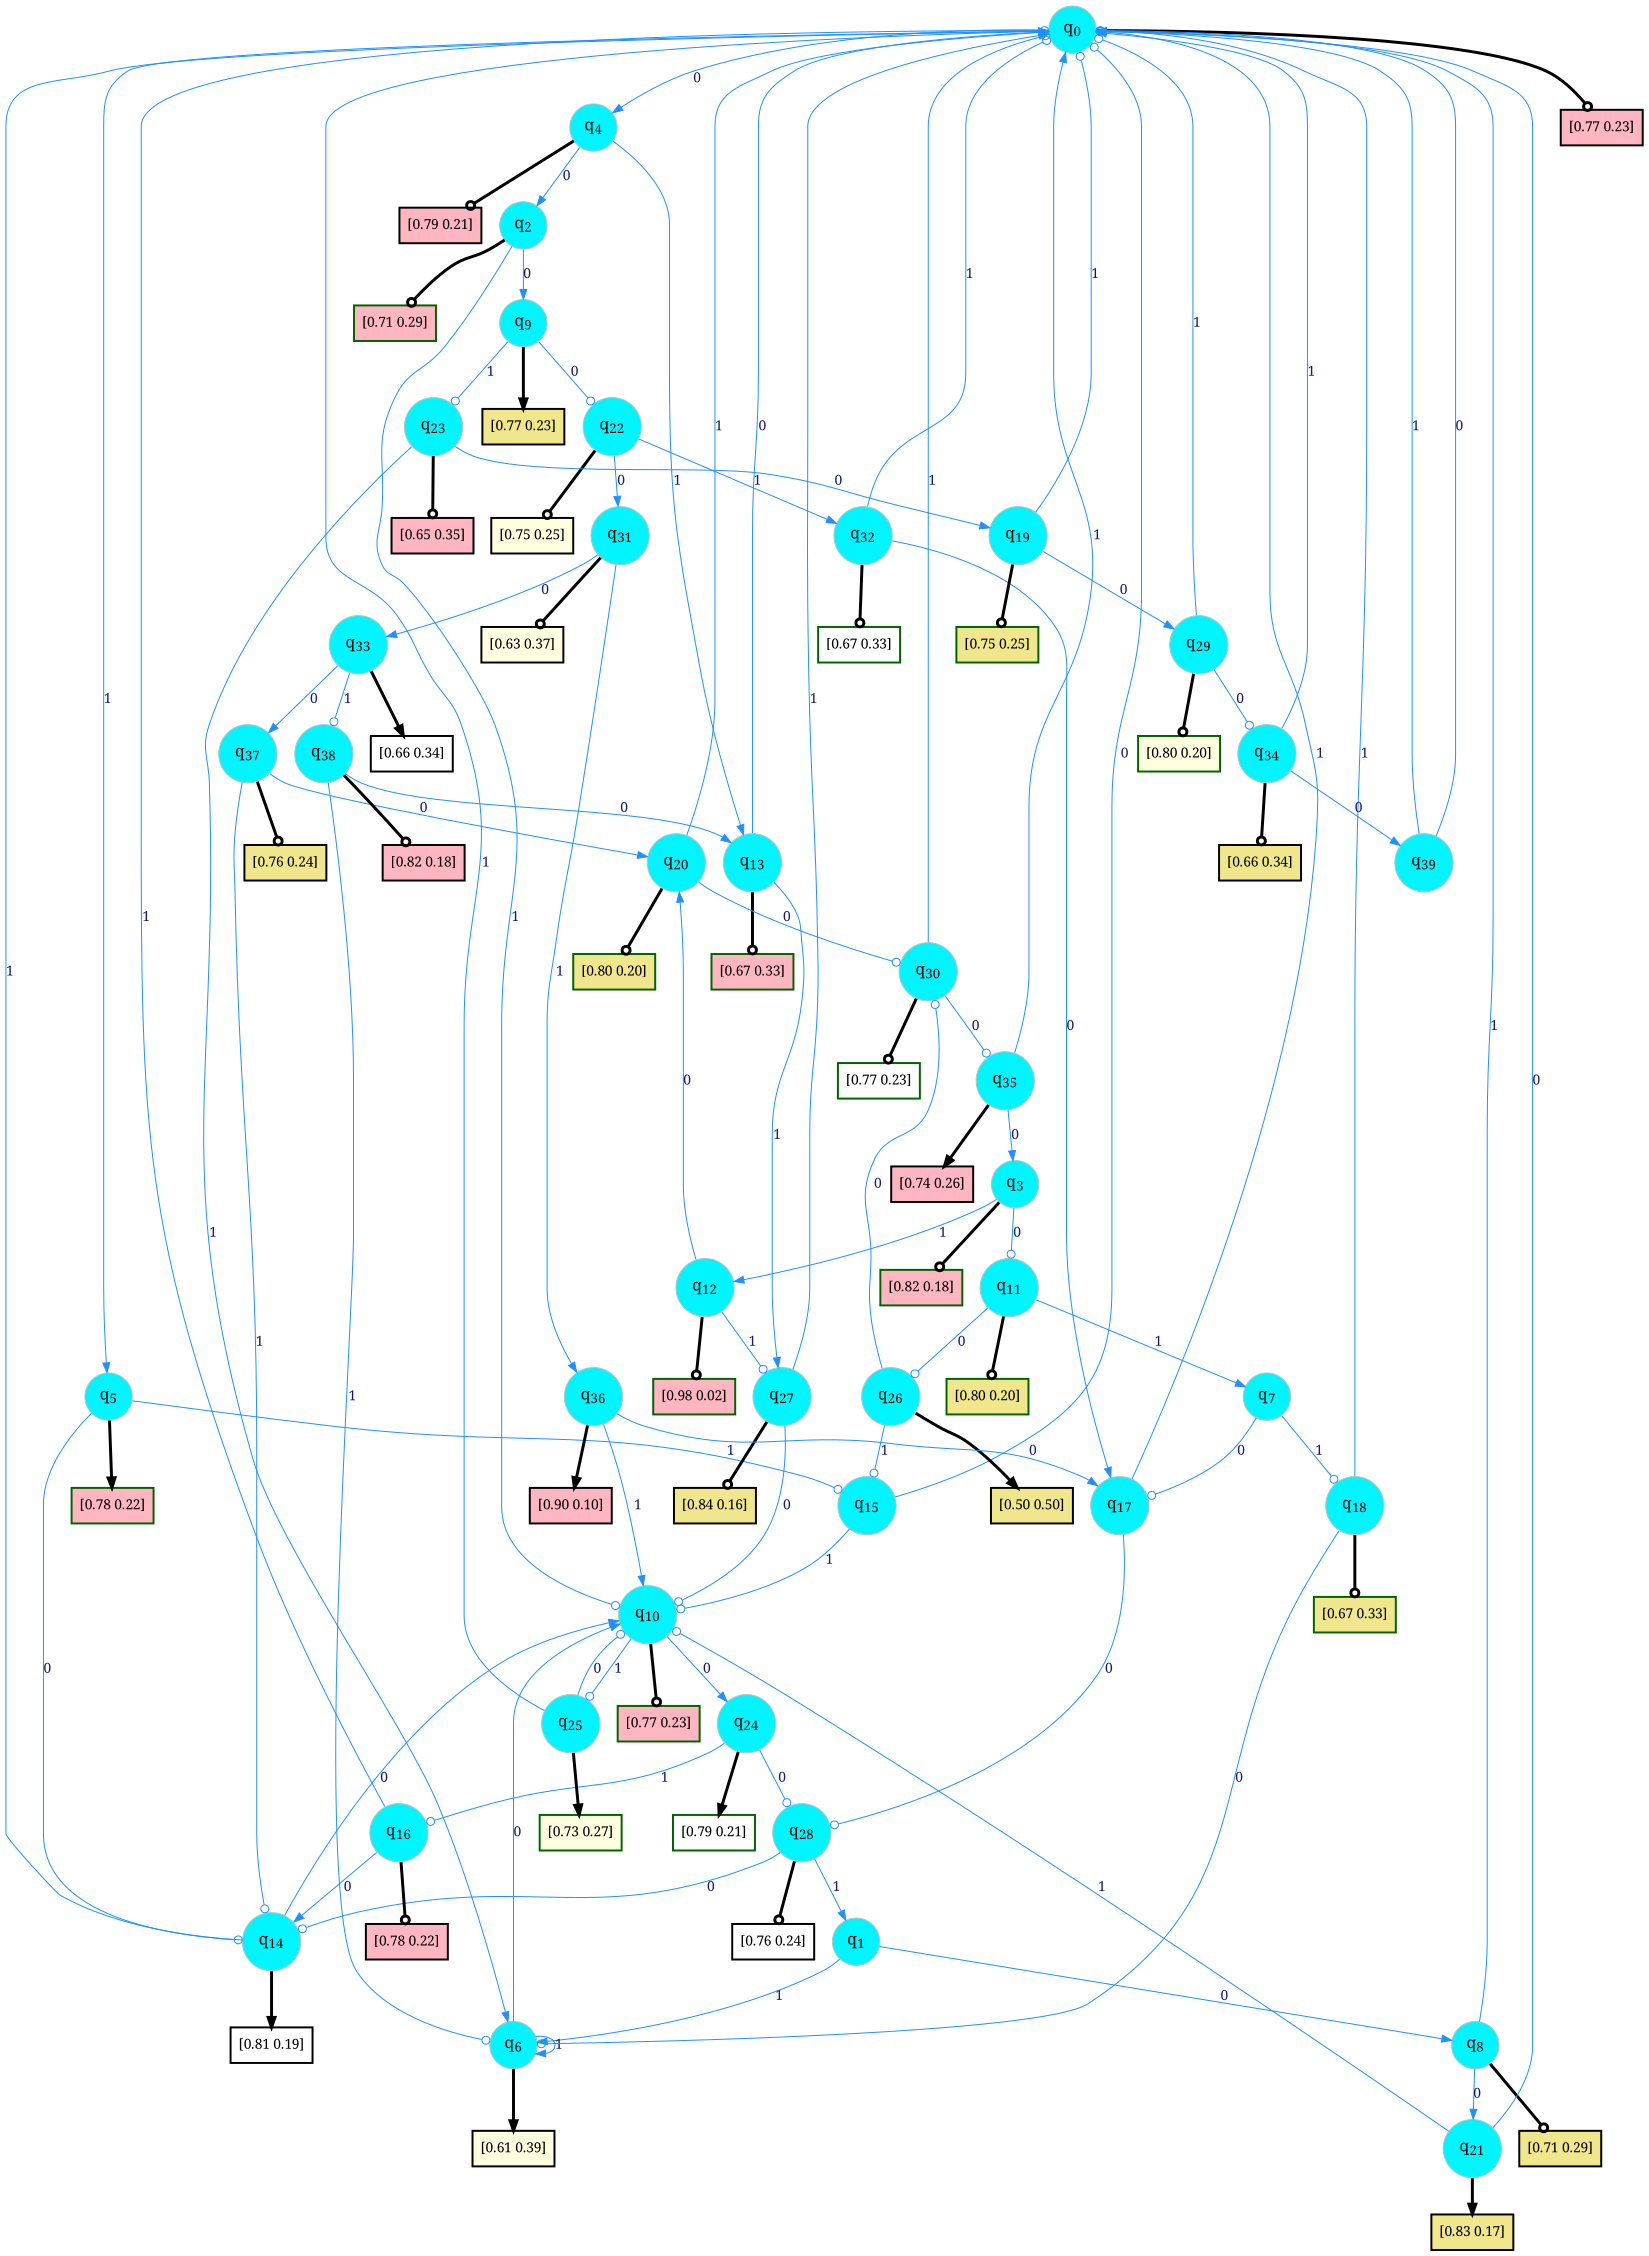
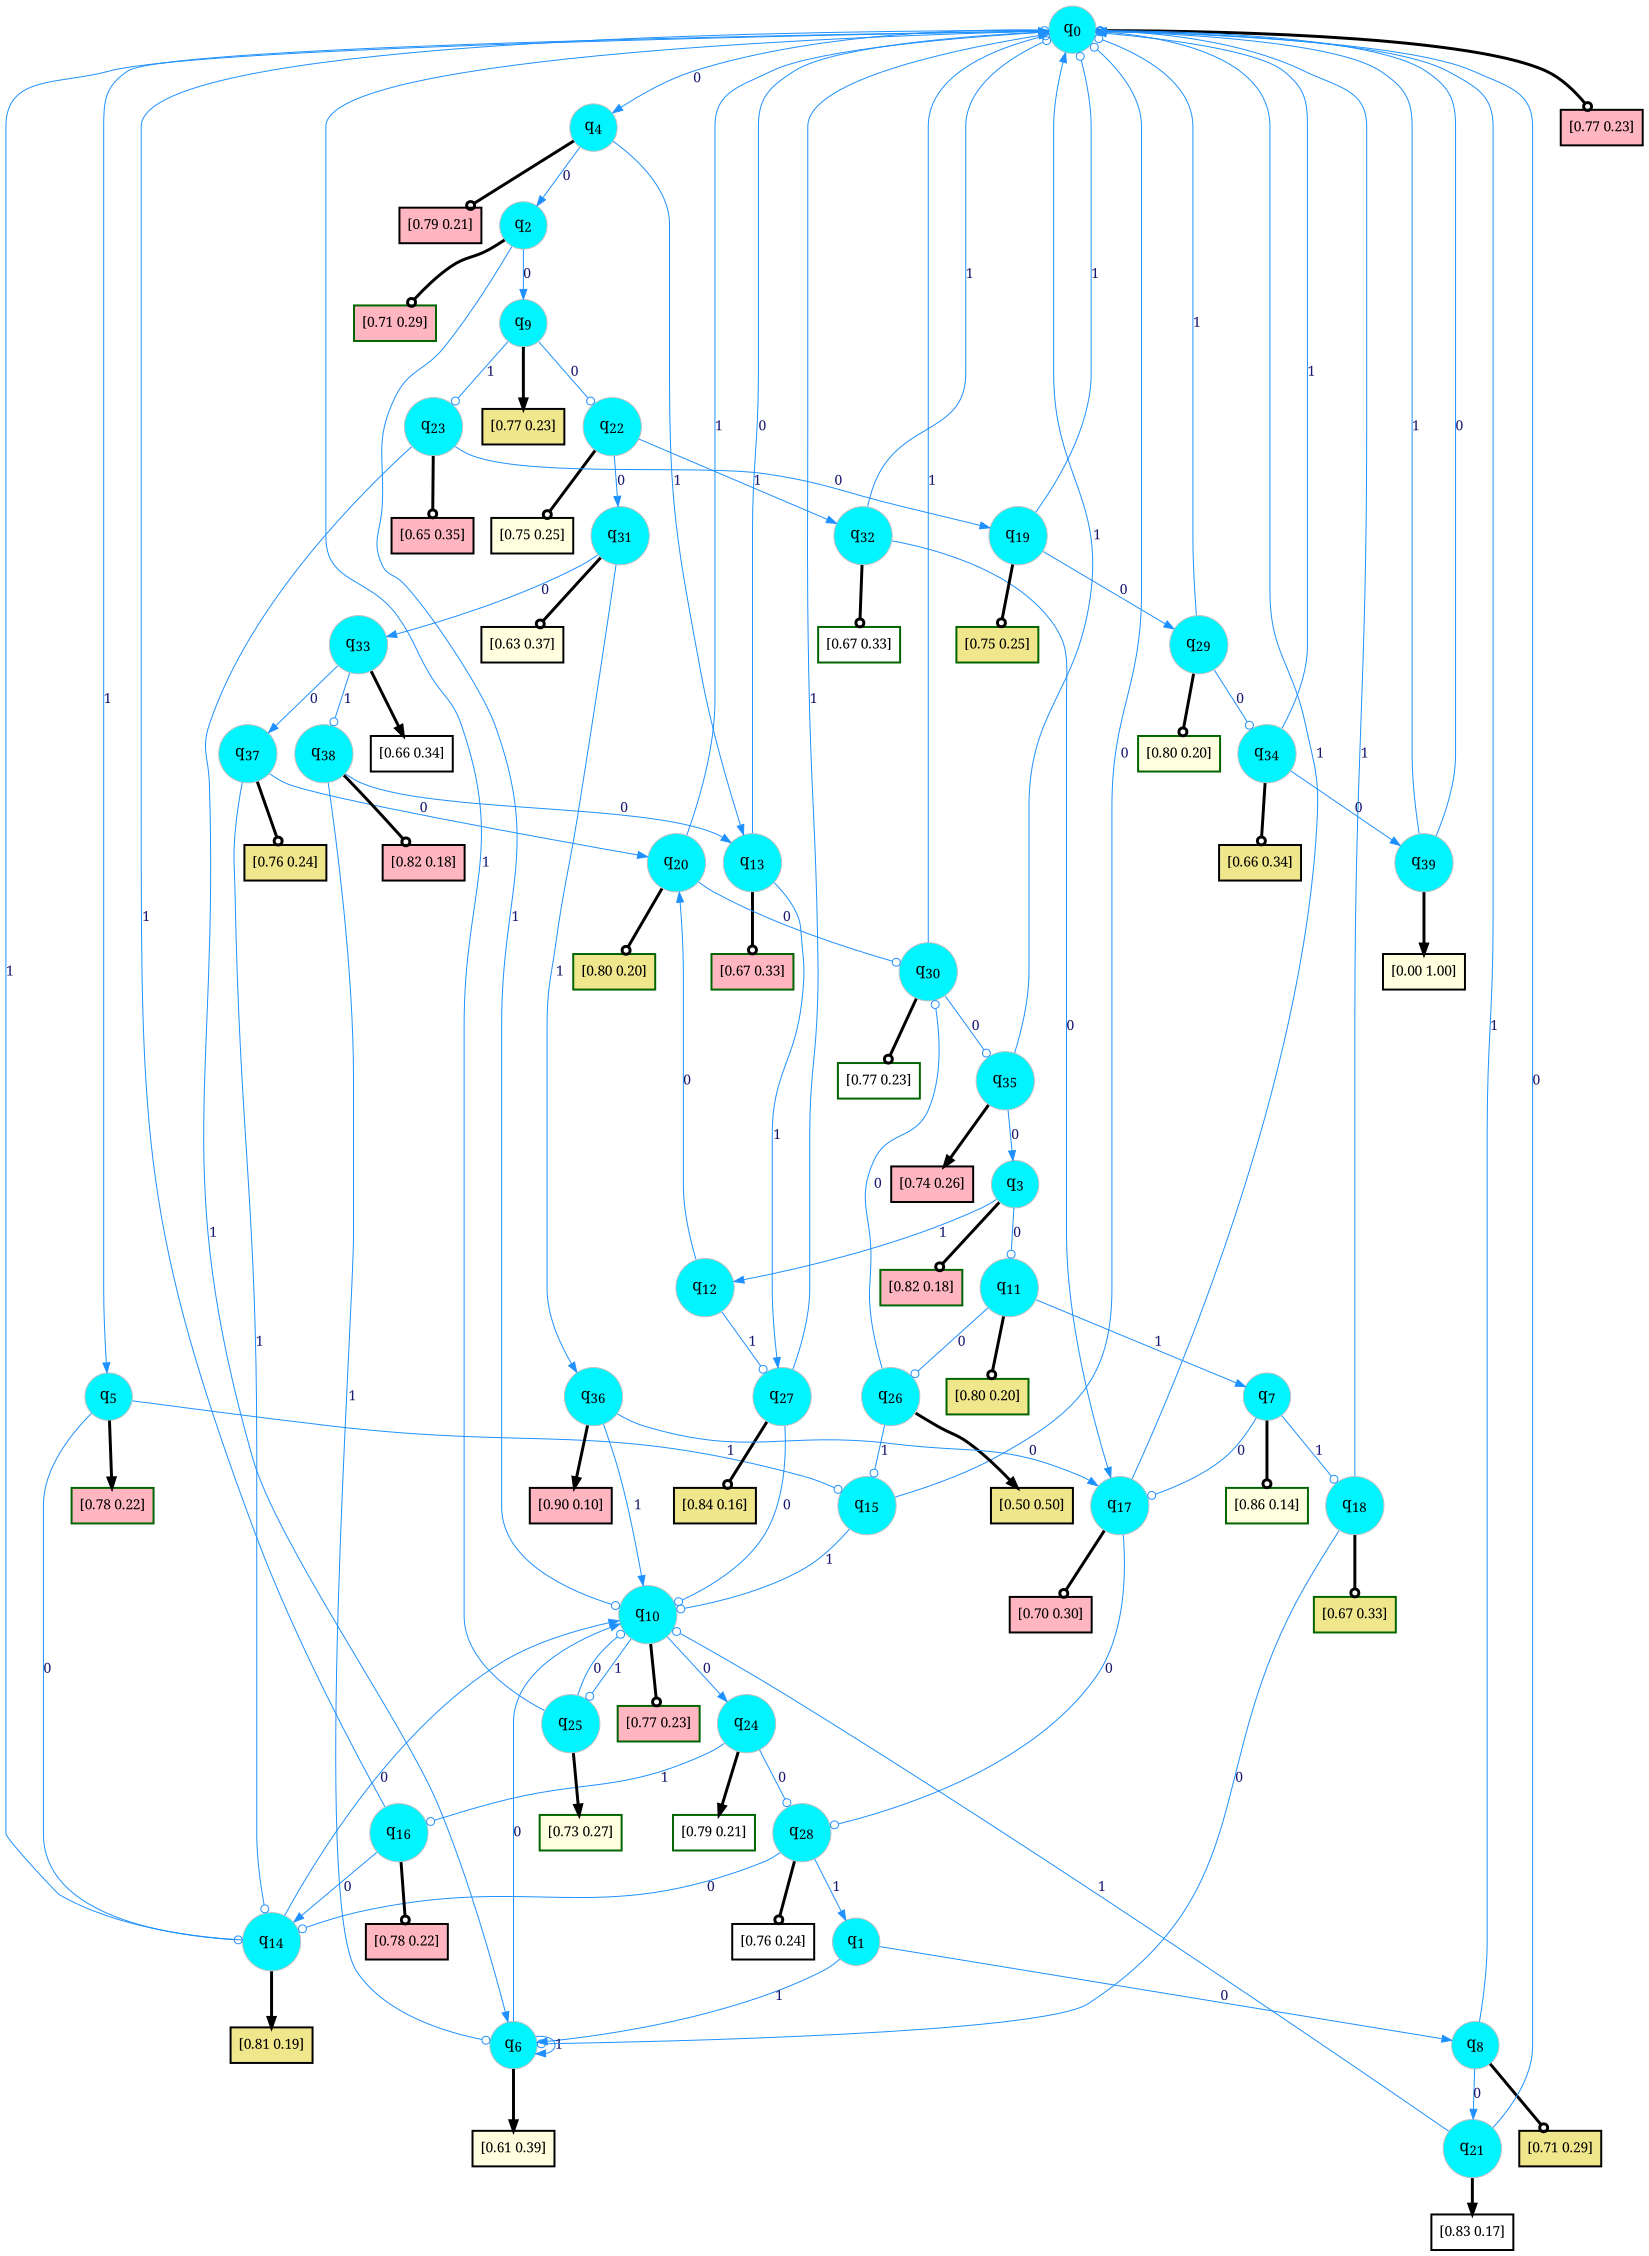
node "[0.00 1.00]": added
node "[0.98 0.02]": removed
node "[0.86 0.14]": added
node "[0.70 0.30]": added
node "[0.81 0.19]": fillcolor white -> khaki
node "[0.83 0.17]": fillcolor khaki -> white
